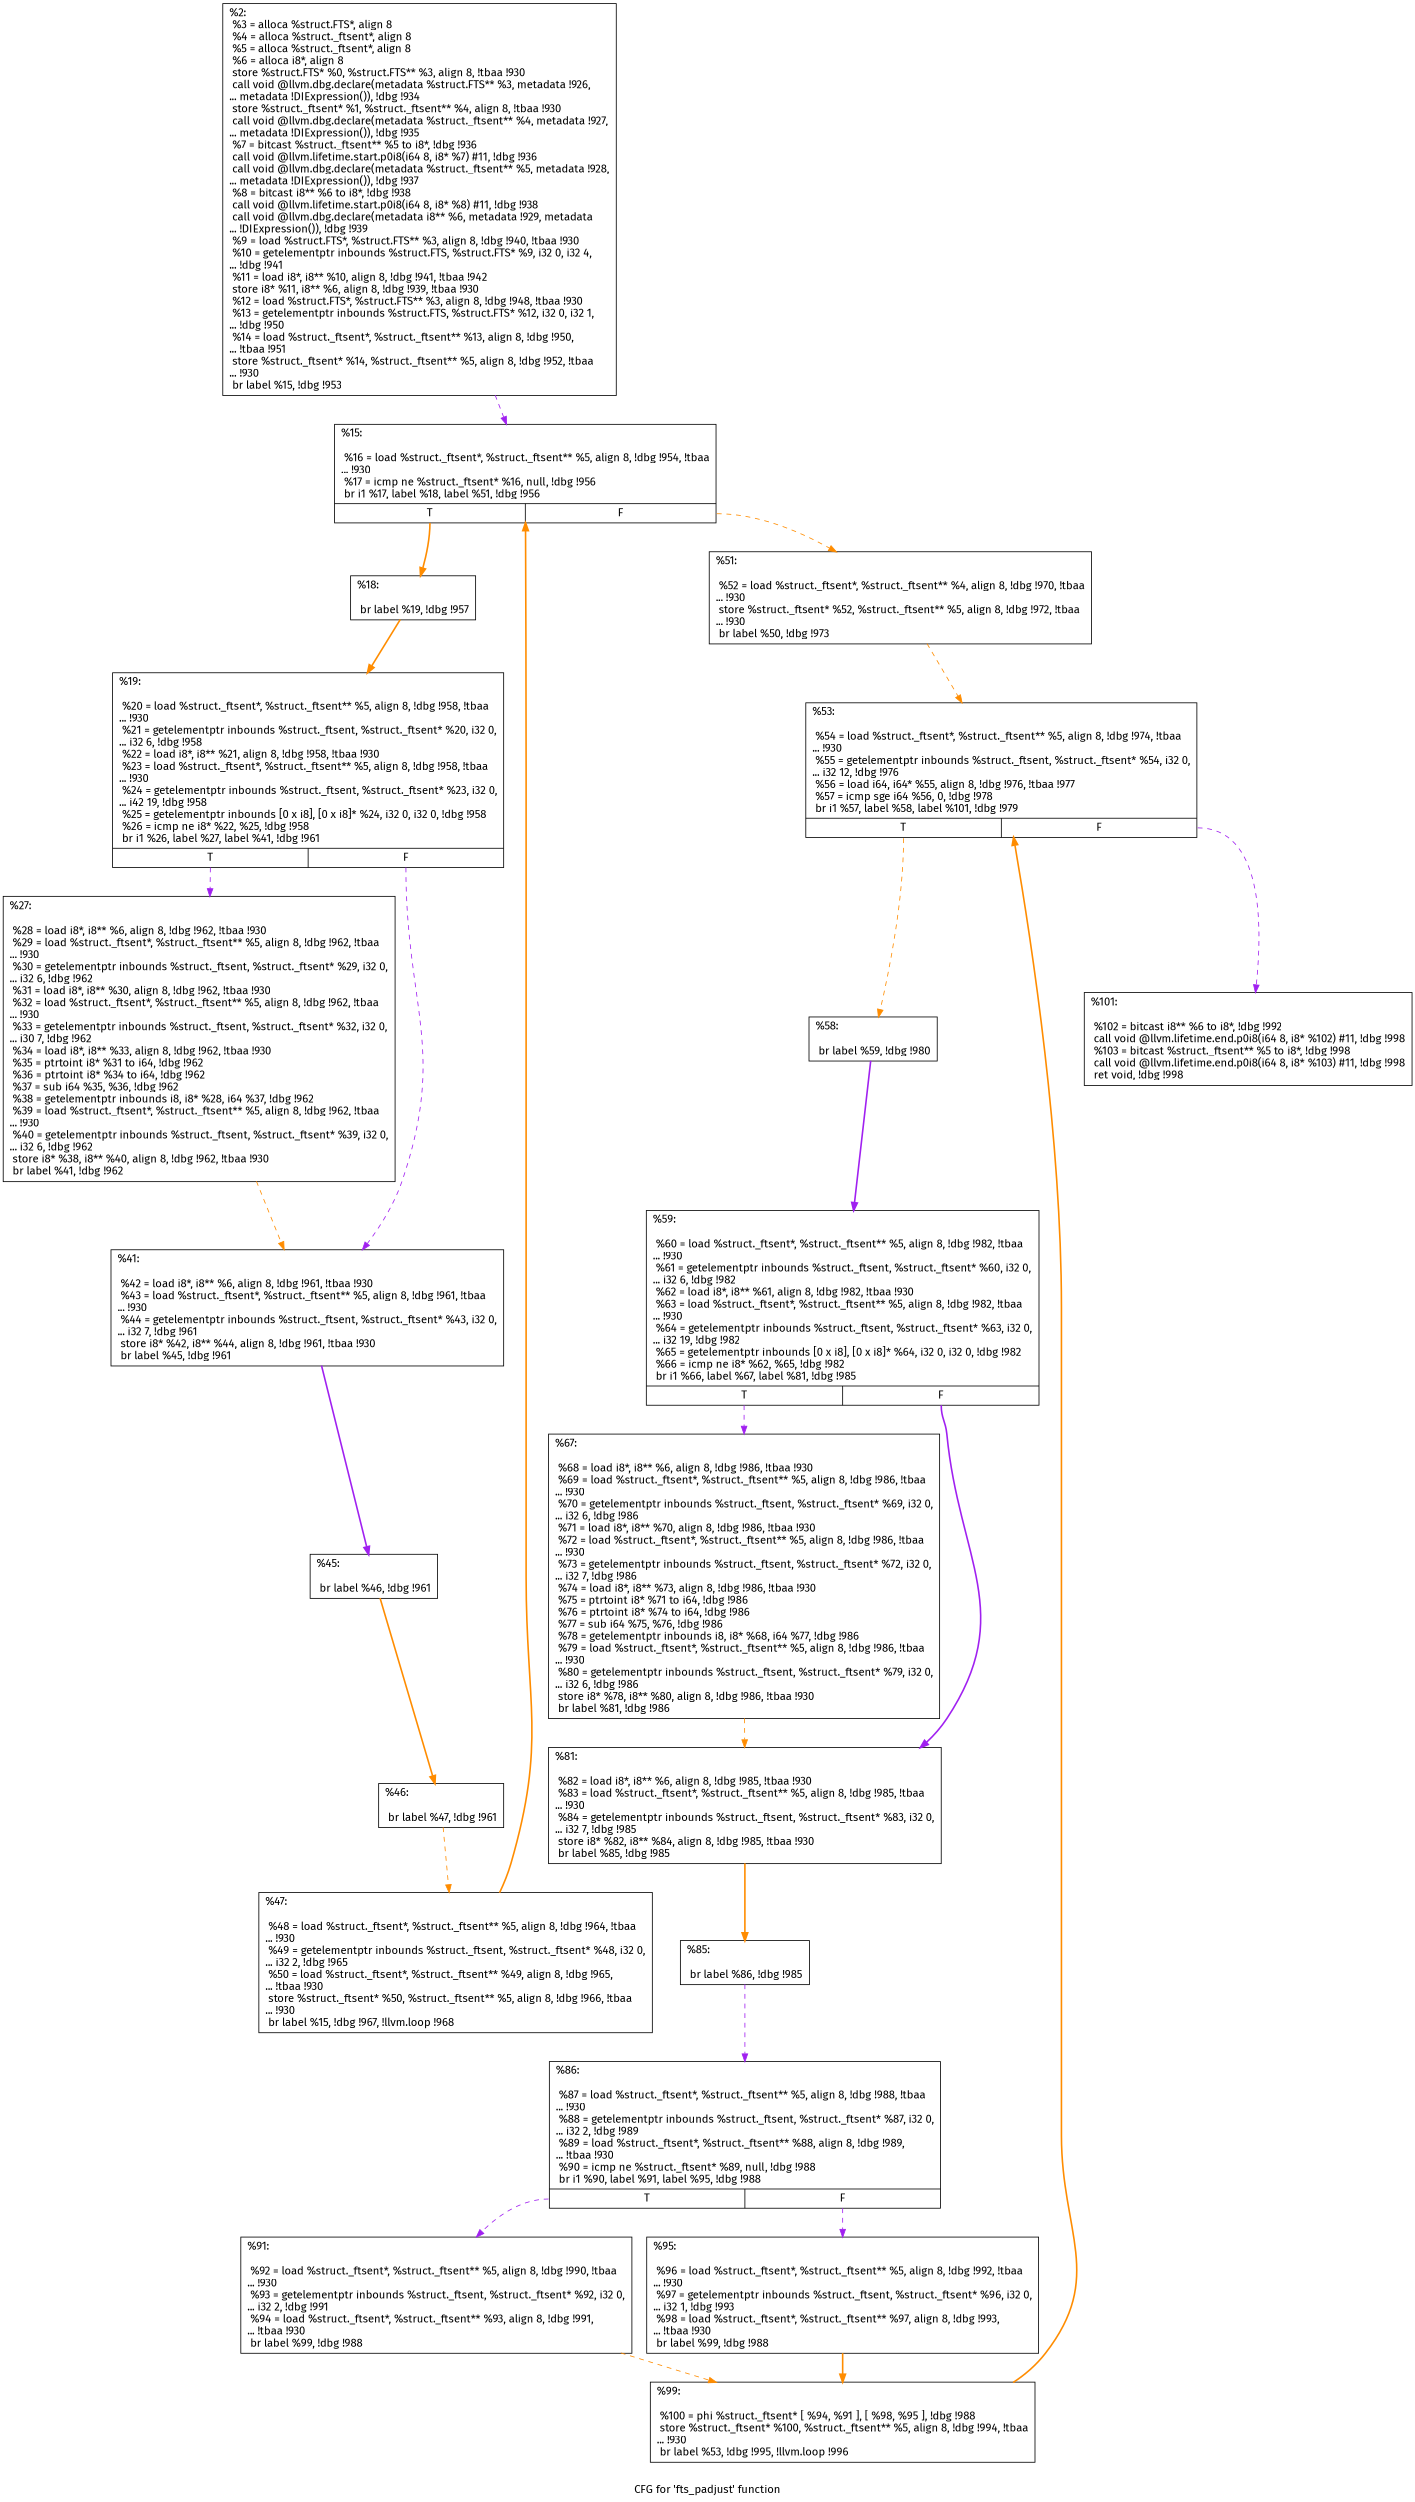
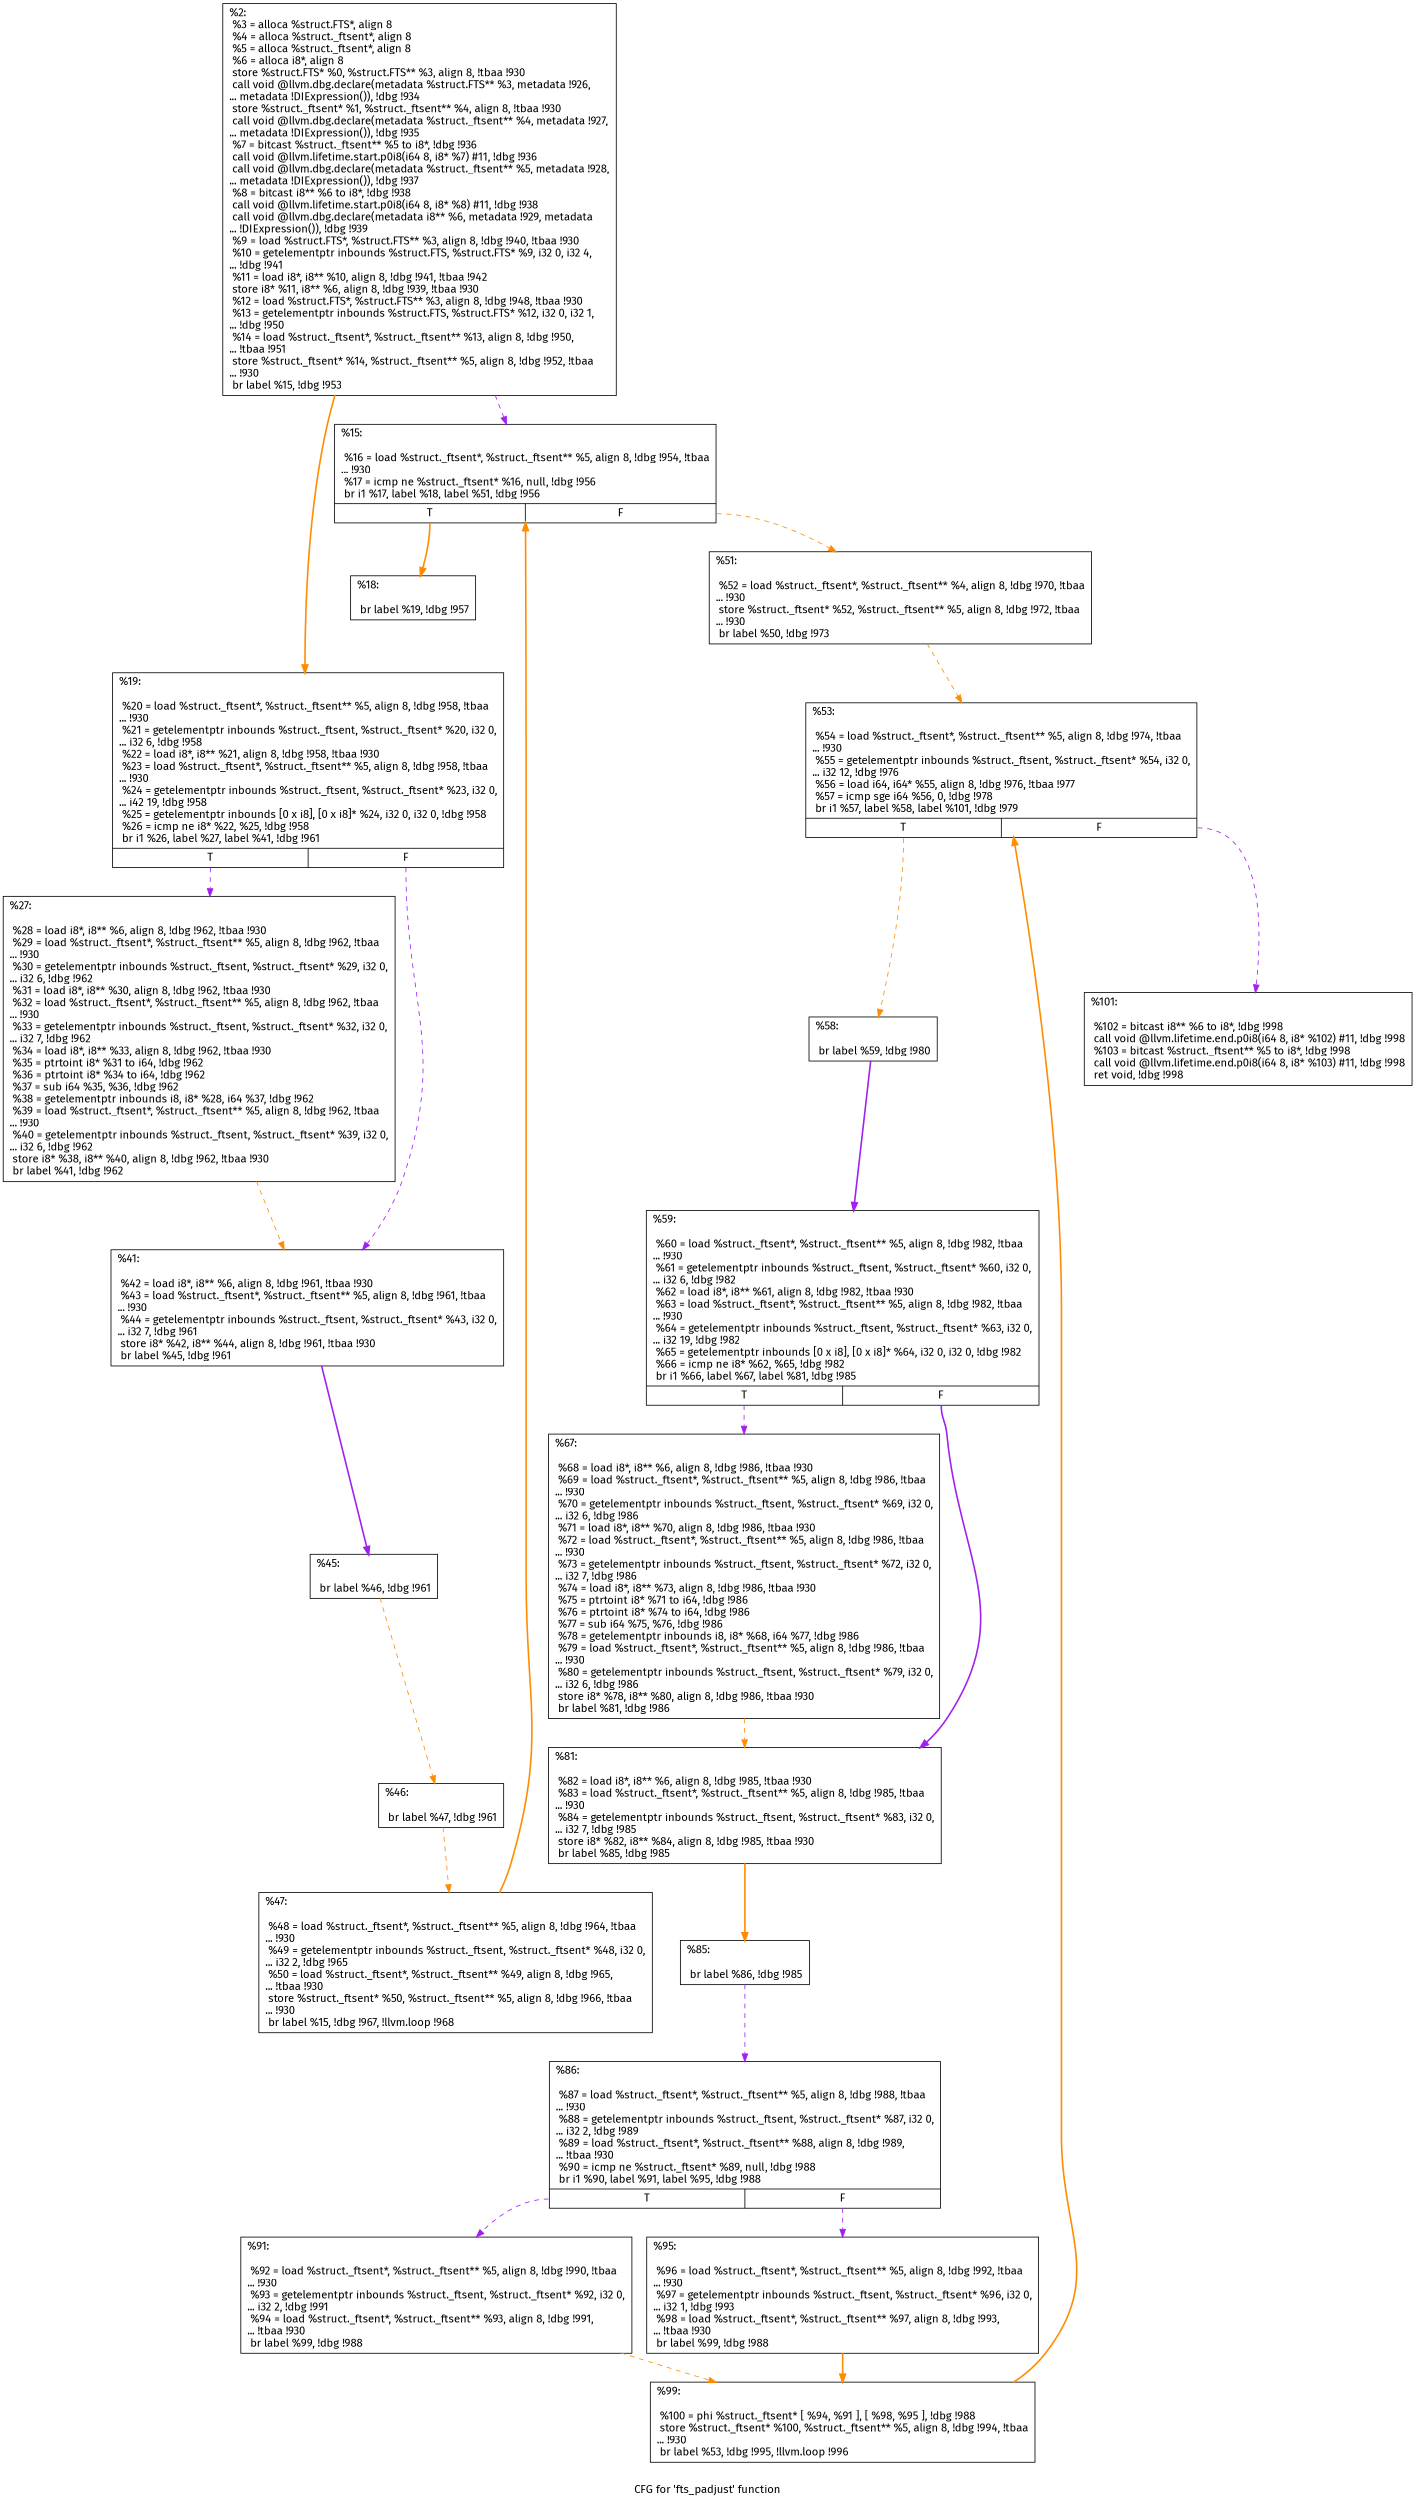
edge "%18:" -> "%19:": now "%2:" -> "%19:"
node "%101:": text "%102 = bitcast i8** %6 to i8*, !dbg !992" -> "%102 = bitcast i8** %6 to i8*, !dbg !998"
node "%27:": text "... i30 7, !dbg !962" -> "... i32 7, !dbg !962"
edge "%45:" -> "%46:": style bold -> dashed
